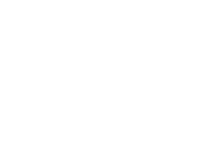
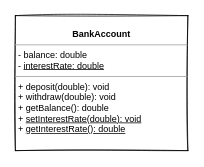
node "BankAccount - balance: double - interestRate: double + deposit(double): void + withdraw(double): void + getBalance(): double + setInterestRate(double): void + getInterestRate(): double": added
